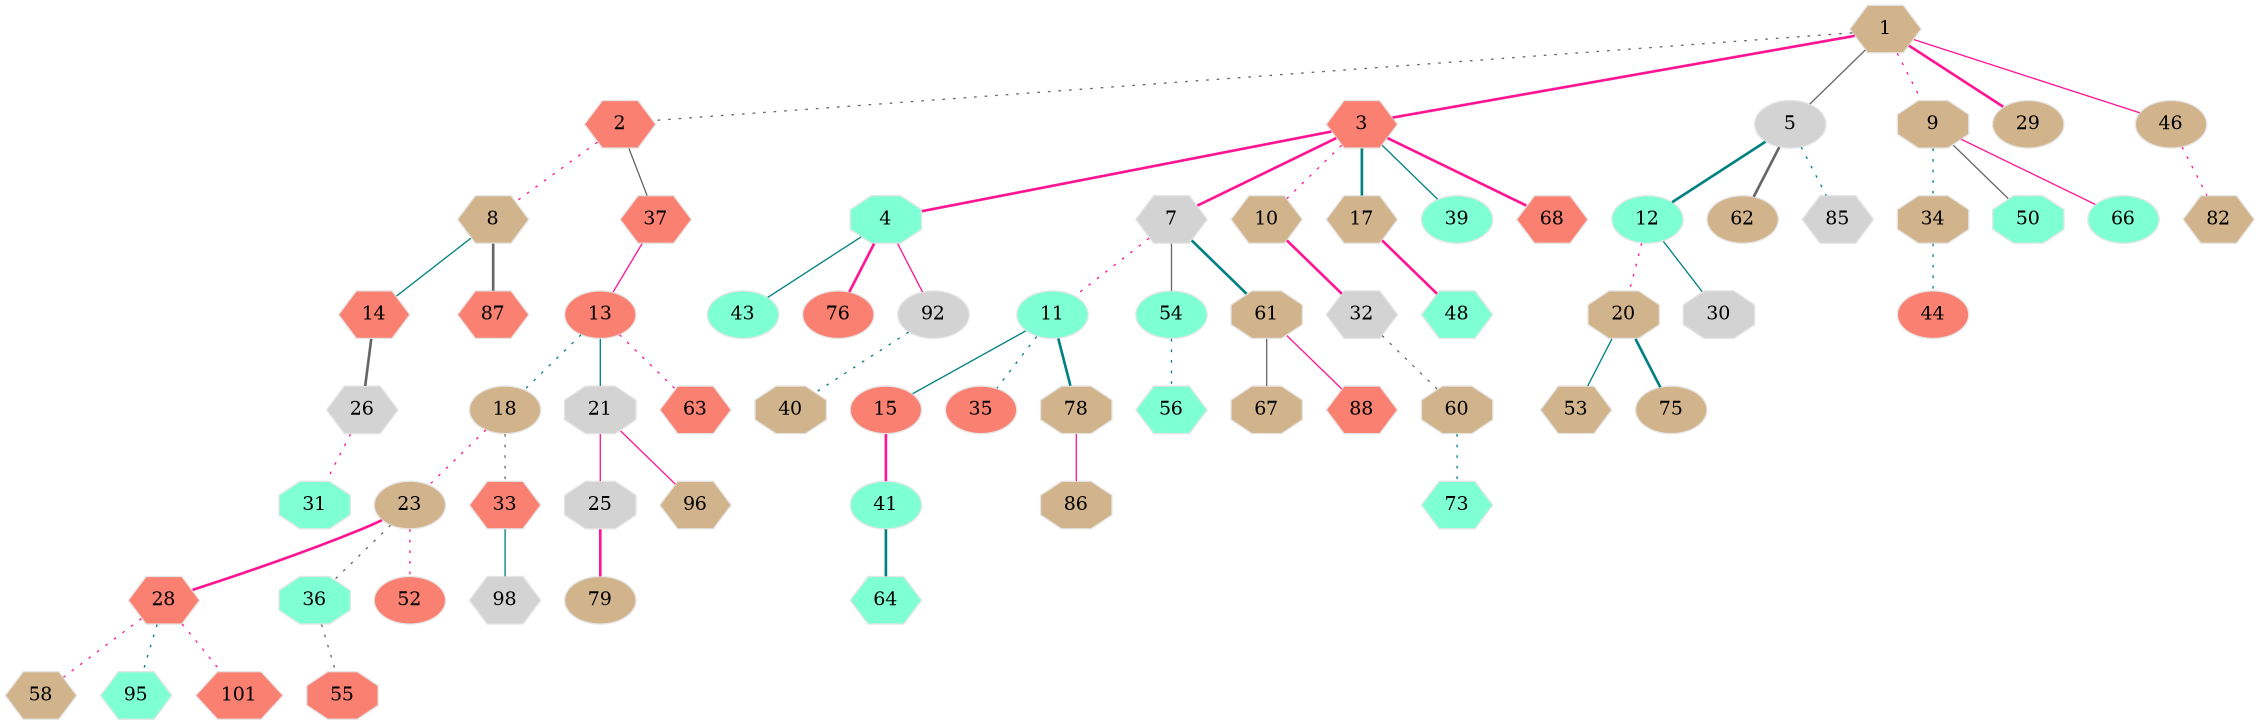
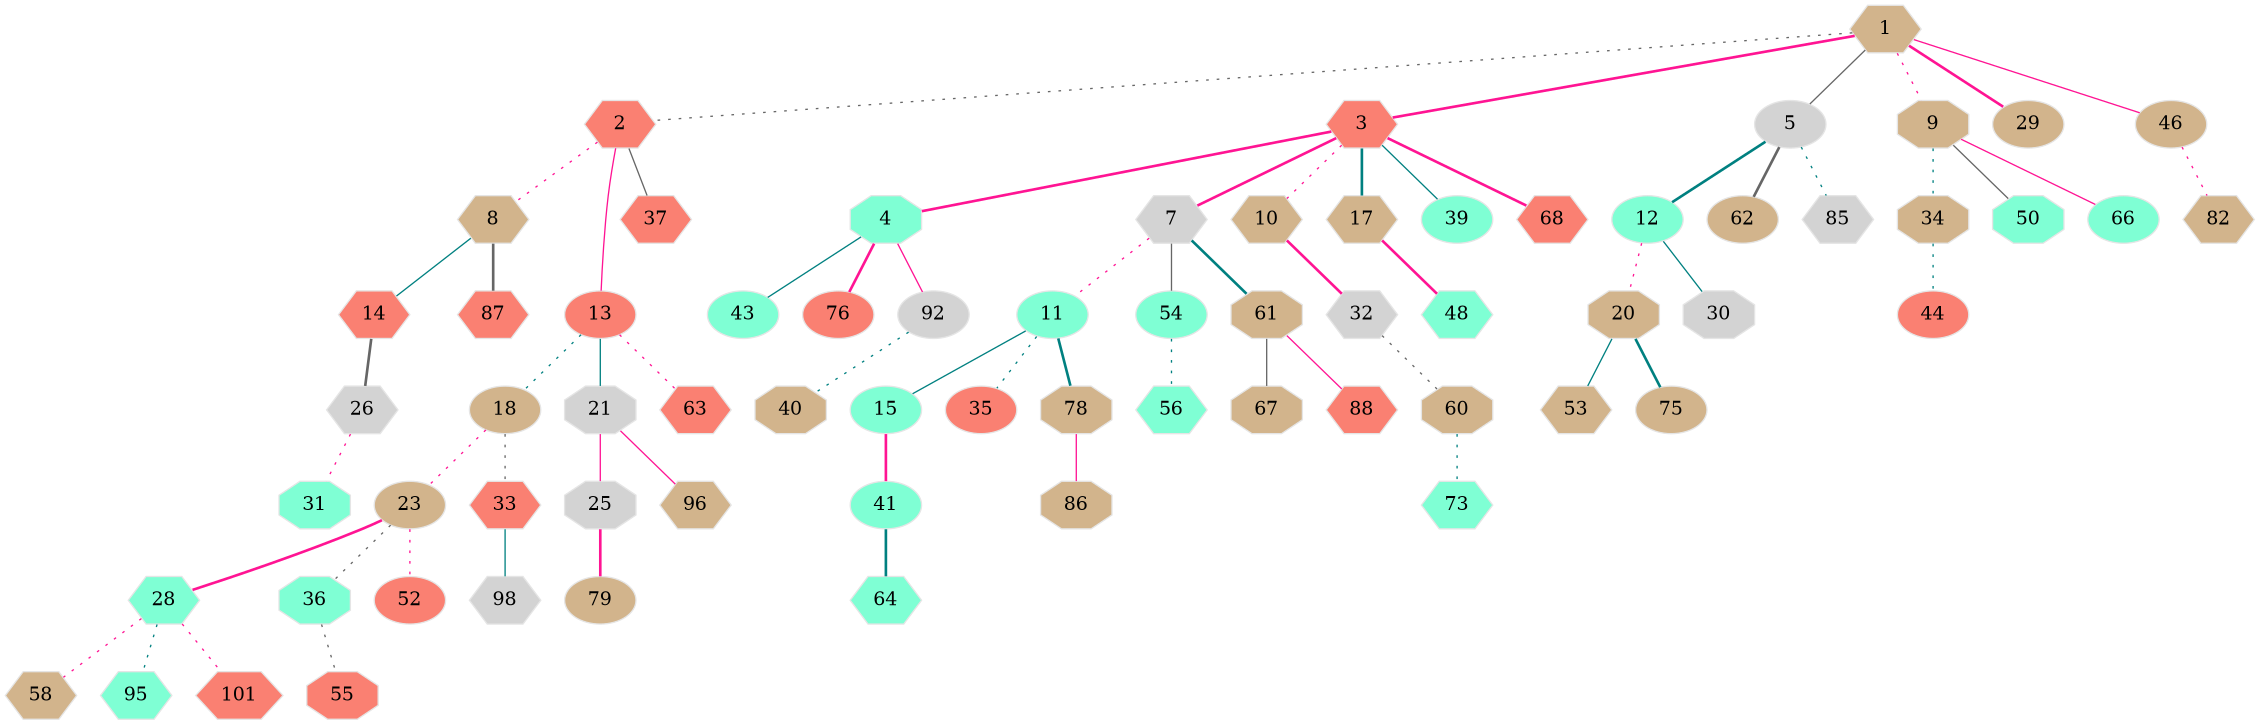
edge "37" -- "13": now "2" -- "13"
node "15": fillcolor salmon -> aquamarine
node "28": fillcolor salmon -> aquamarine
